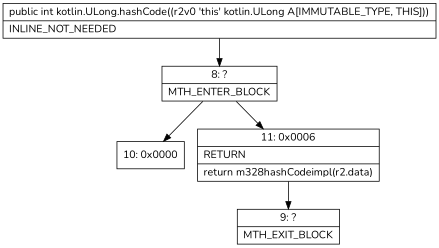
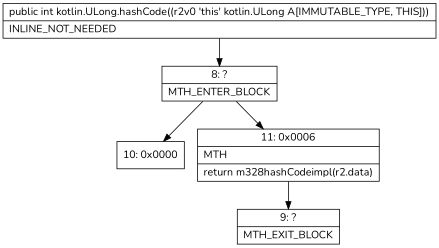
node "11: 0x0006": text "RETURN" -> "MTH"
